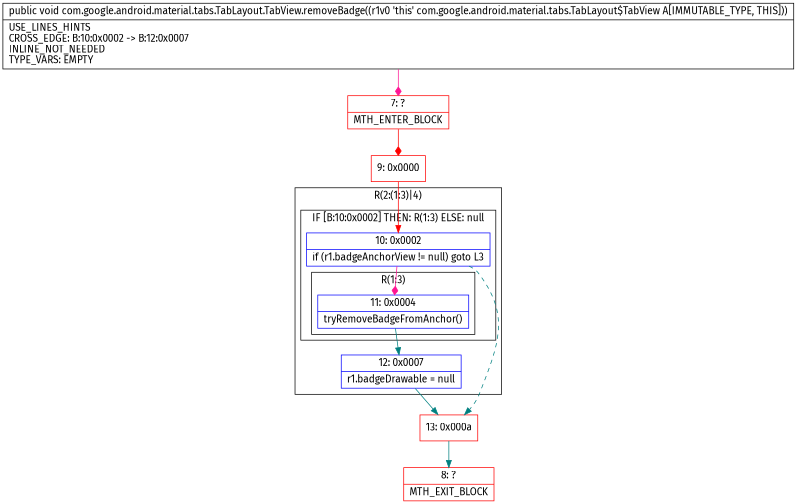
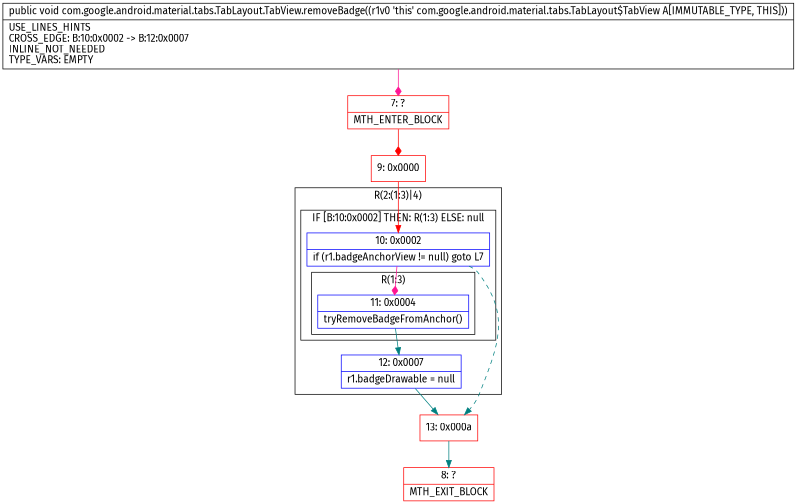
node "10: 0x0002": text "if (r1.badgeAnchorView != null) goto L3" -> "if (r1.badgeAnchorView != null) goto L7"
